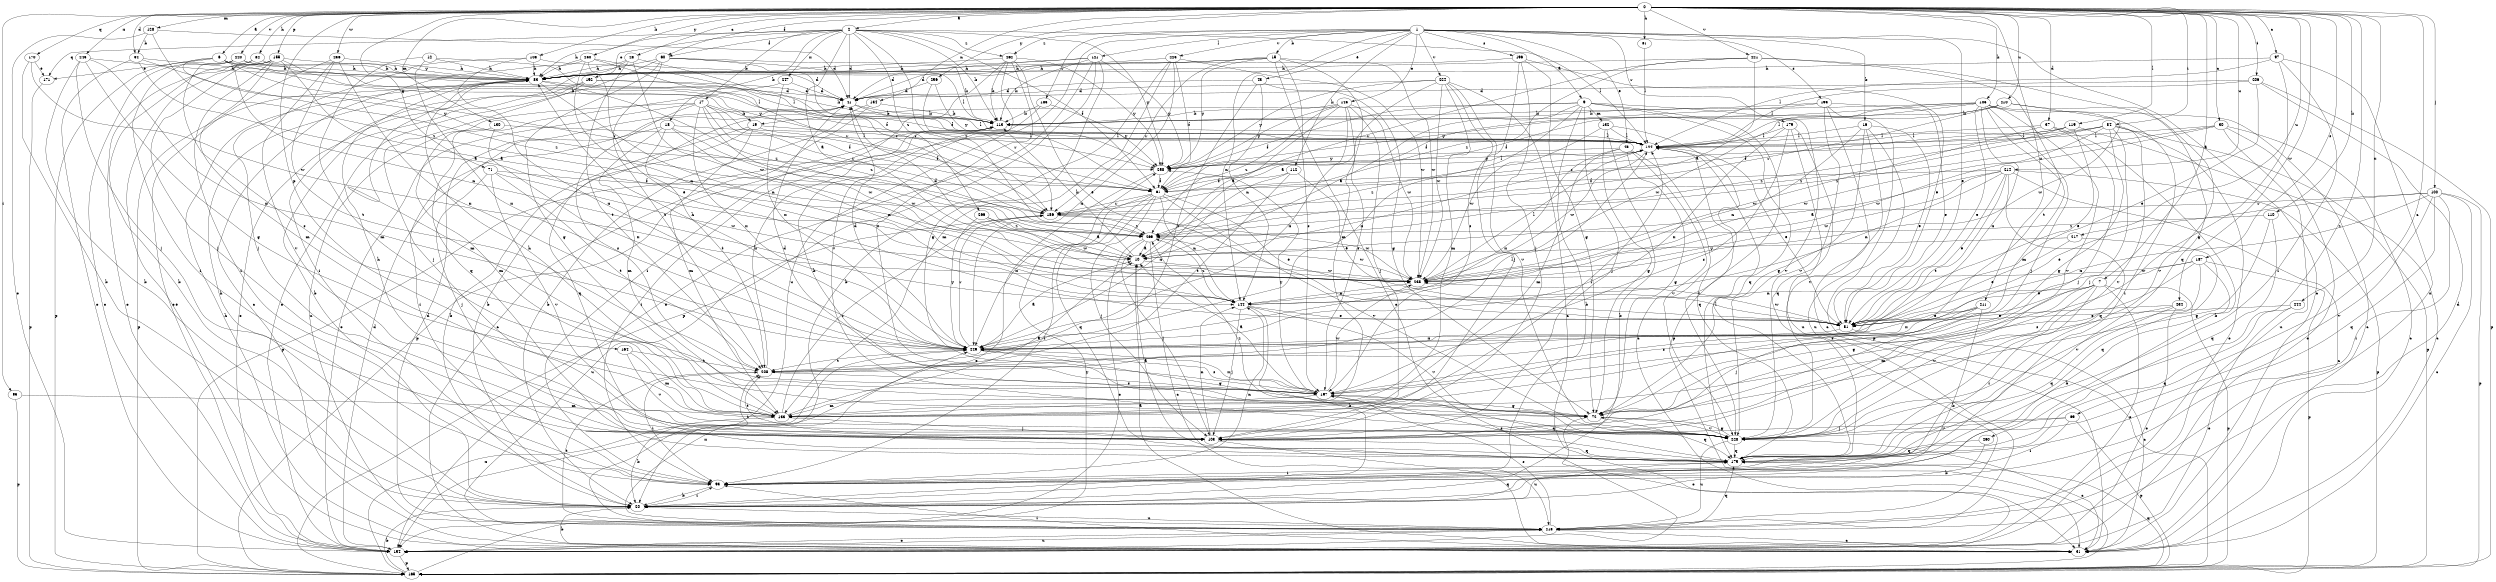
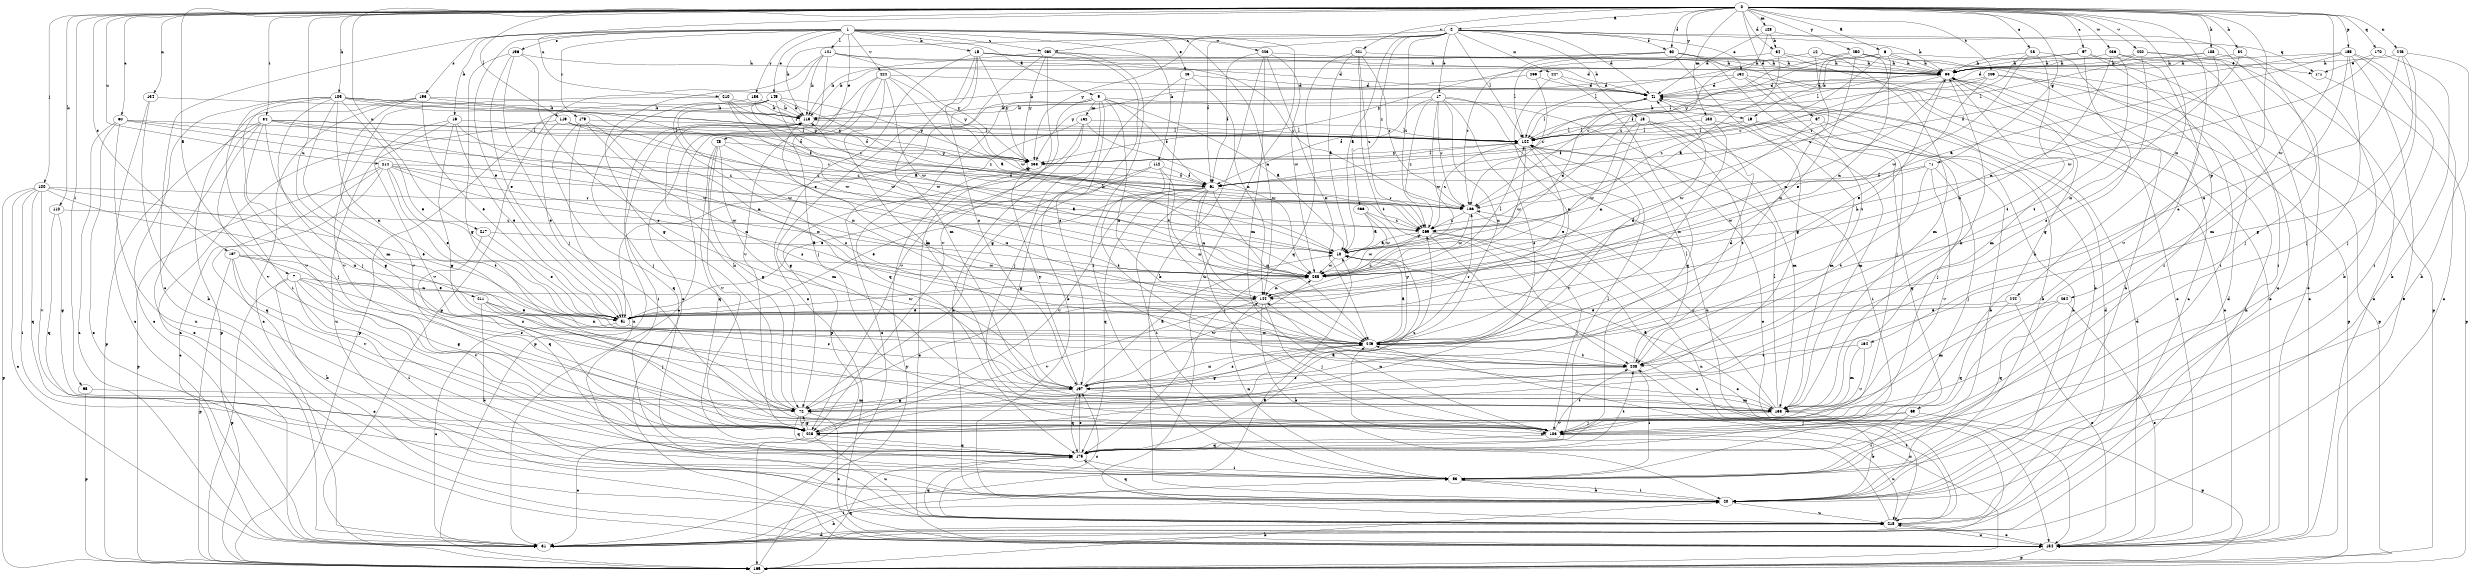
node "81": removed
edge "155" -> "83": label "y" -> "h"
edge "217" -> "10": label "y" -> "a"
edge "112" -> "72": added, label "g"
node "260": removed
edge "218" -> "31": label "c" -> "d"
